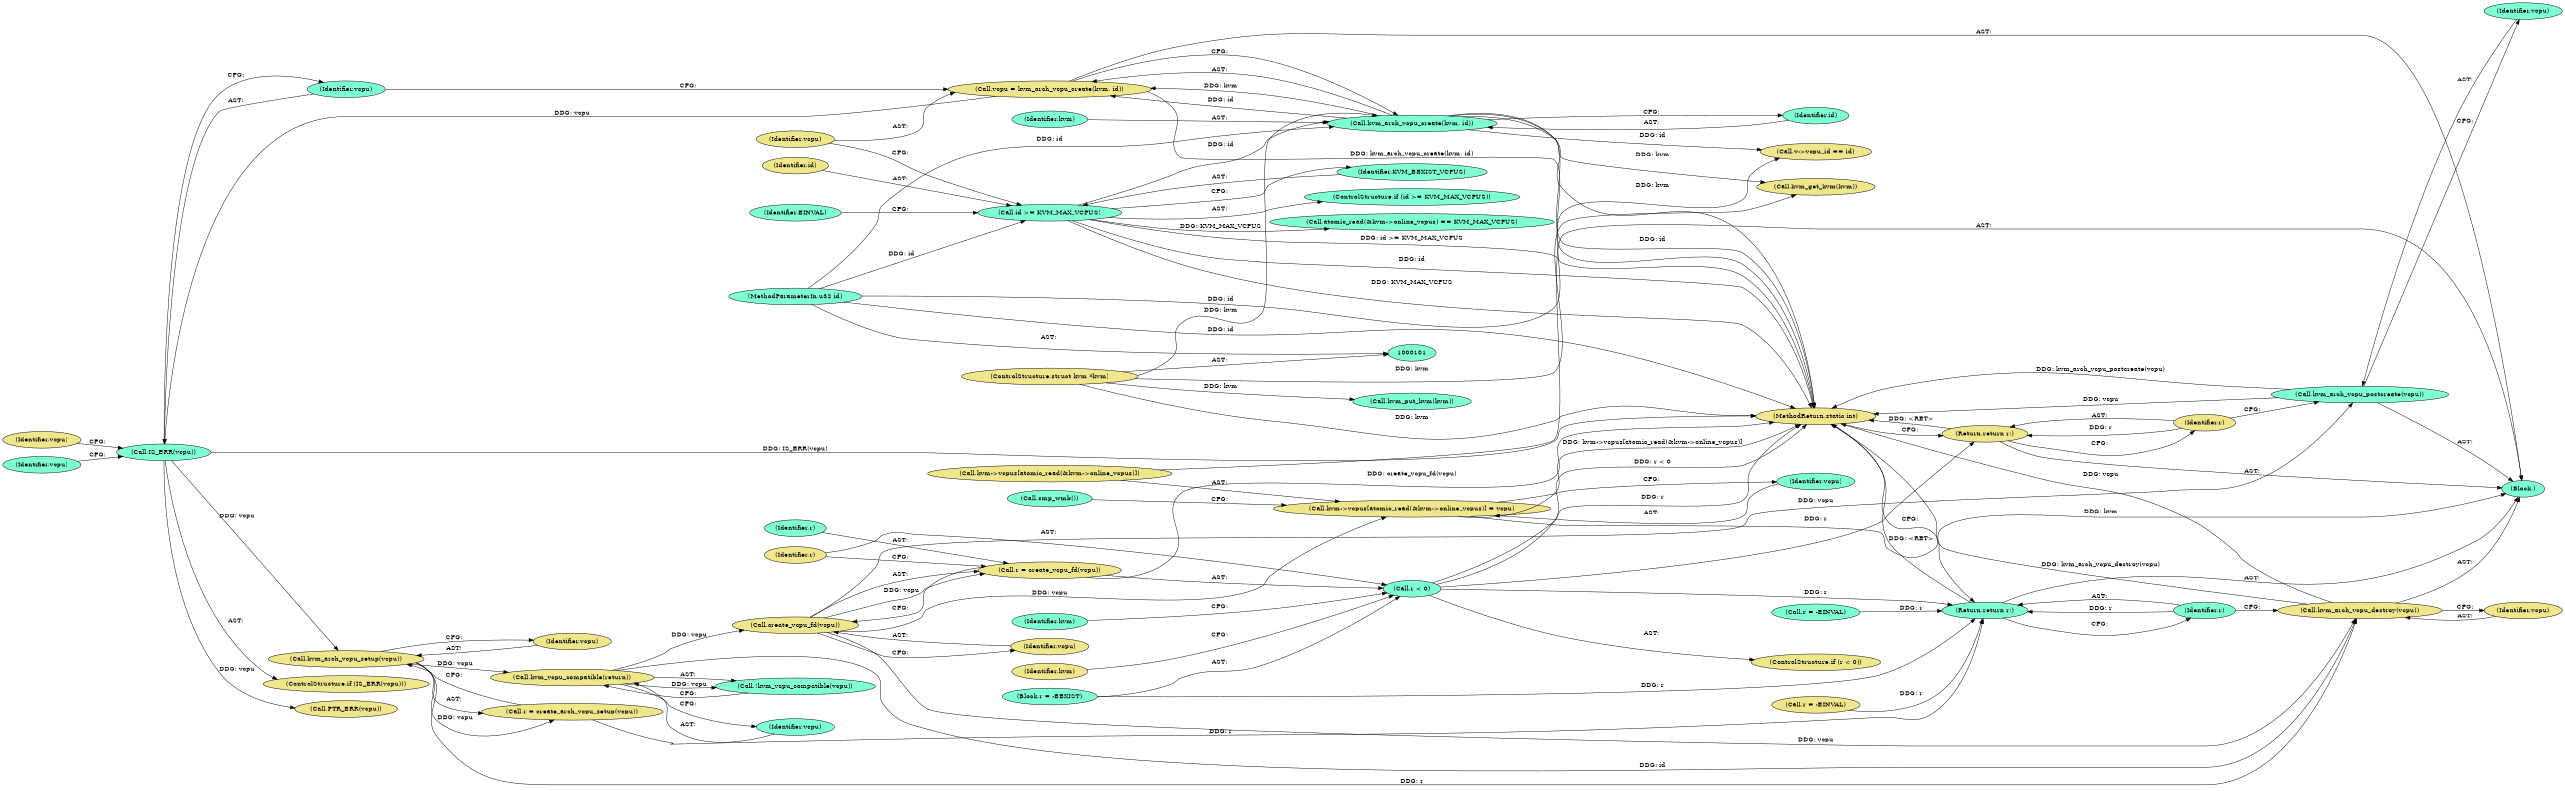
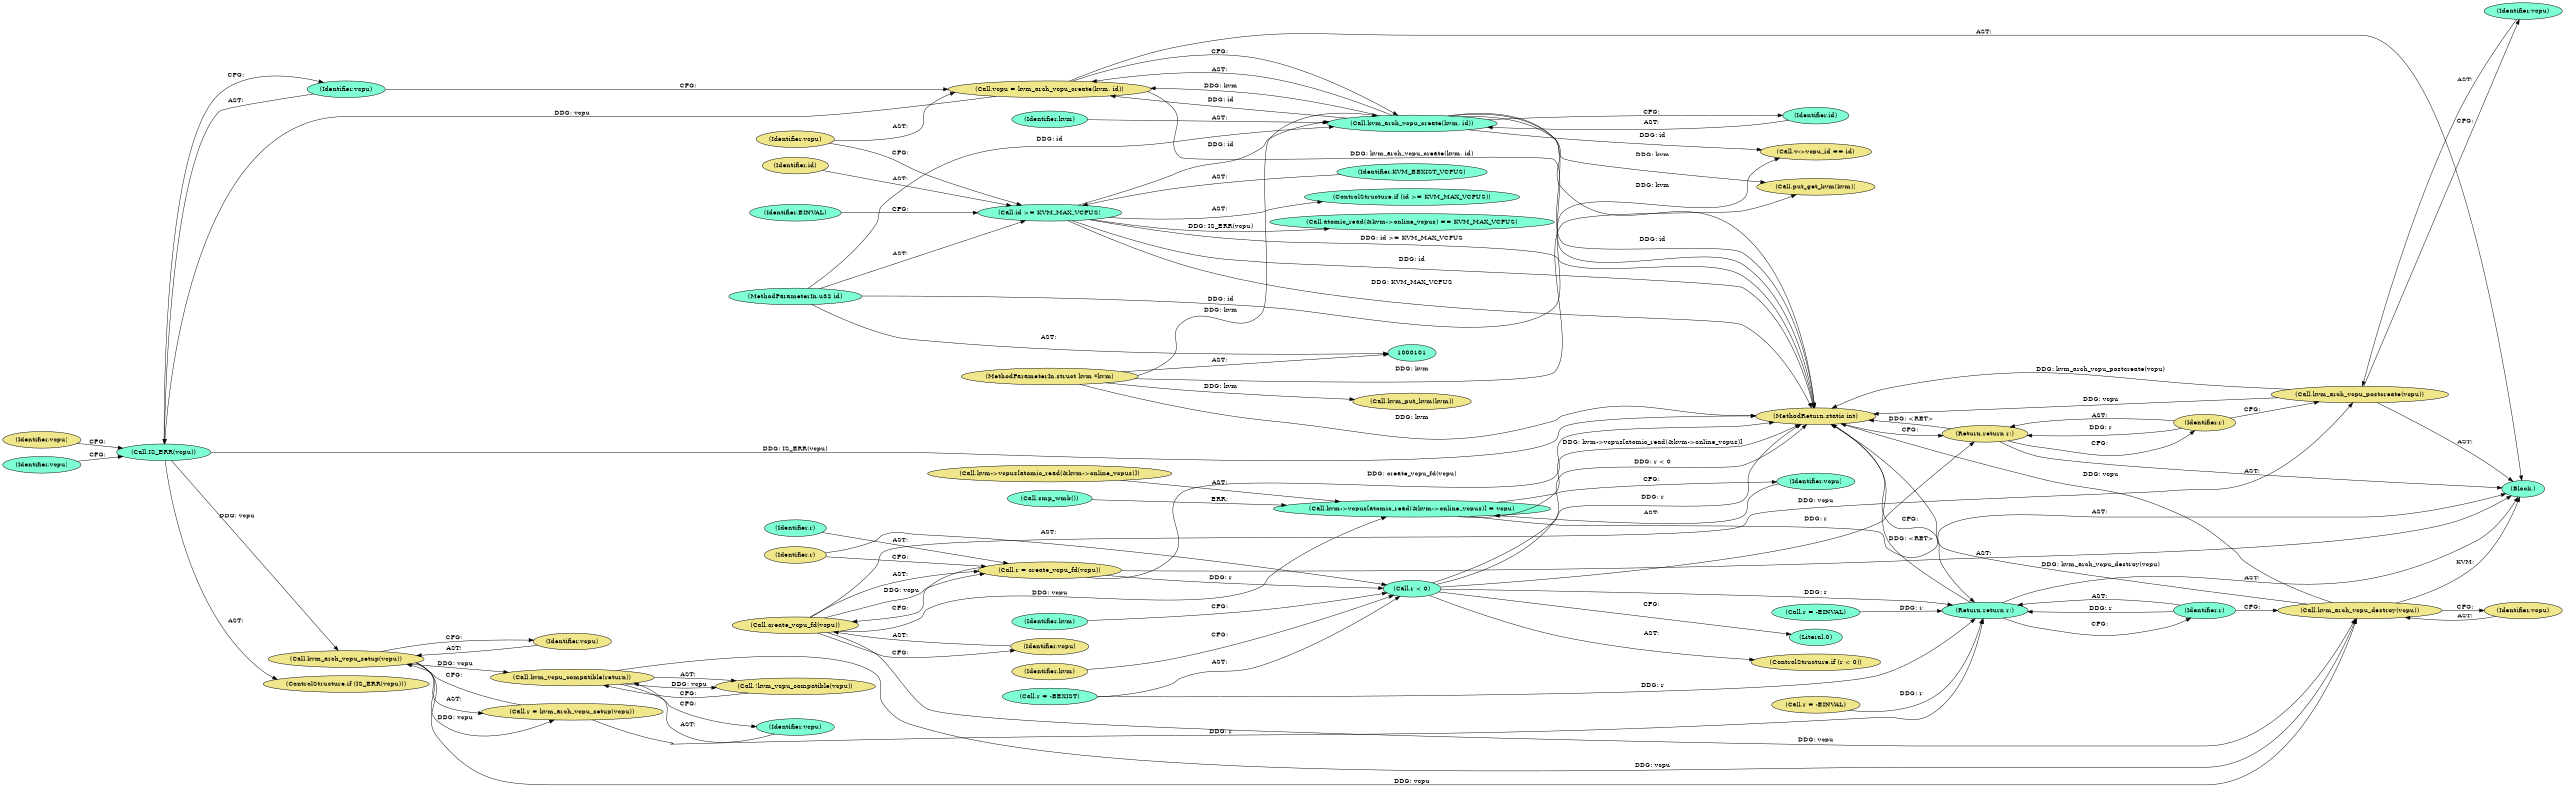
node "(Call,kvm_get_kvm(kvm))": label "(Call,kvm_get_kvm(kvm))" -> "(Call,put_get_kvm(kvm))"
edge "(Call,id >= KVM_MAX_VCPUS)" -> "(Identifier,KVM_EEXIST_VCPUS)": removed, label "CFG:"
edge "(Call,id >= KVM_MAX_VCPUS)" -> "(Call,atomic_read(&kvm->online_vcpus) == KVM_MAX_VCPUS)": label "DDG: KVM_MAX_VCPUS" -> "DDG: IS_ERR(vcpu)"
edge "(Call,kvm->vcpus[atomic_read(&kvm->online_vcpus)])" -> "(Block,)": now "(Call,r = create_vcpu_fd(vcpu))" -> "(Block,)"
edge "(MethodParameterIn,u32 id)" -> "(Call,id >= KVM_MAX_VCPUS)": label "DDG: id" -> "AST: "
edge "(MethodParameterIn,u32 id)" -> "(MethodReturn,static int)": removed, label "DDG: id"
node "(ControlStructure,struct kvm *kvm)": label "(ControlStructure,struct kvm *kvm)" -> "(MethodParameterIn,struct kvm *kvm)"
node "(Call,kvm_arch_vcpu_postcreate(vcpu))": fillcolor aquamarine -> khaki
node "(Call,kvm_put_kvm(kvm))": fillcolor aquamarine -> khaki
edge "(Call,smp_wmb())" -> "(Call,kvm->vcpus[atomic_read(&kvm->online_vcpus)] = vcpu)": label "CFG: " -> "ERR: "
node "(Call,kvm->vcpus[atomic_read(&kvm->online_vcpus)] = vcpu)": fillcolor khaki -> aquamarine
edge "(Call,kvm->vcpus[atomic_read(&kvm->online_vcpus)] = vcpu)" -> "(Block,)": label "DDG: kvm" -> "AST: "
edge "(Call,kvm_arch_vcpu_destroy(vcpu))" -> "(Block,)": label "AST: " -> "KVM: "
edge "(Call,r = create_vcpu_fd(vcpu))" -> "(Call,r < 0)": label "AST: " -> "DDG: r"
node "(Literal,0)": added
edge "(Call,kvm_vcpu_compatible(return))" -> "(Call,create_vcpu_fd(vcpu))": removed, label "DDG: vcpu"
node "(Call,!kvm_vcpu_compatible(vcpu))": fillcolor aquamarine -> khaki
node "(Block,r = -EEXIST)": label "(Block,r = -EEXIST)" -> "(Call,r = -EEXIST)"
node "(Call,PTR_ERR(vcpu))": removed
node "(Call,r = create_arch_vcpu_setup(vcpu))": label "(Call,r = create_arch_vcpu_setup(vcpu))" -> "(Call,r = kvm_arch_vcpu_setup(vcpu))"
edge "(Call,kvm_vcpu_compatible(return))" -> "(Call,kvm_arch_vcpu_destroy(vcpu))": label "DDG: id" -> "DDG: vcpu"
edge "(Call,kvm_arch_vcpu_setup(vcpu))" -> "(Call,kvm_arch_vcpu_destroy(vcpu))": label "DDG: r" -> "DDG: vcpu"
